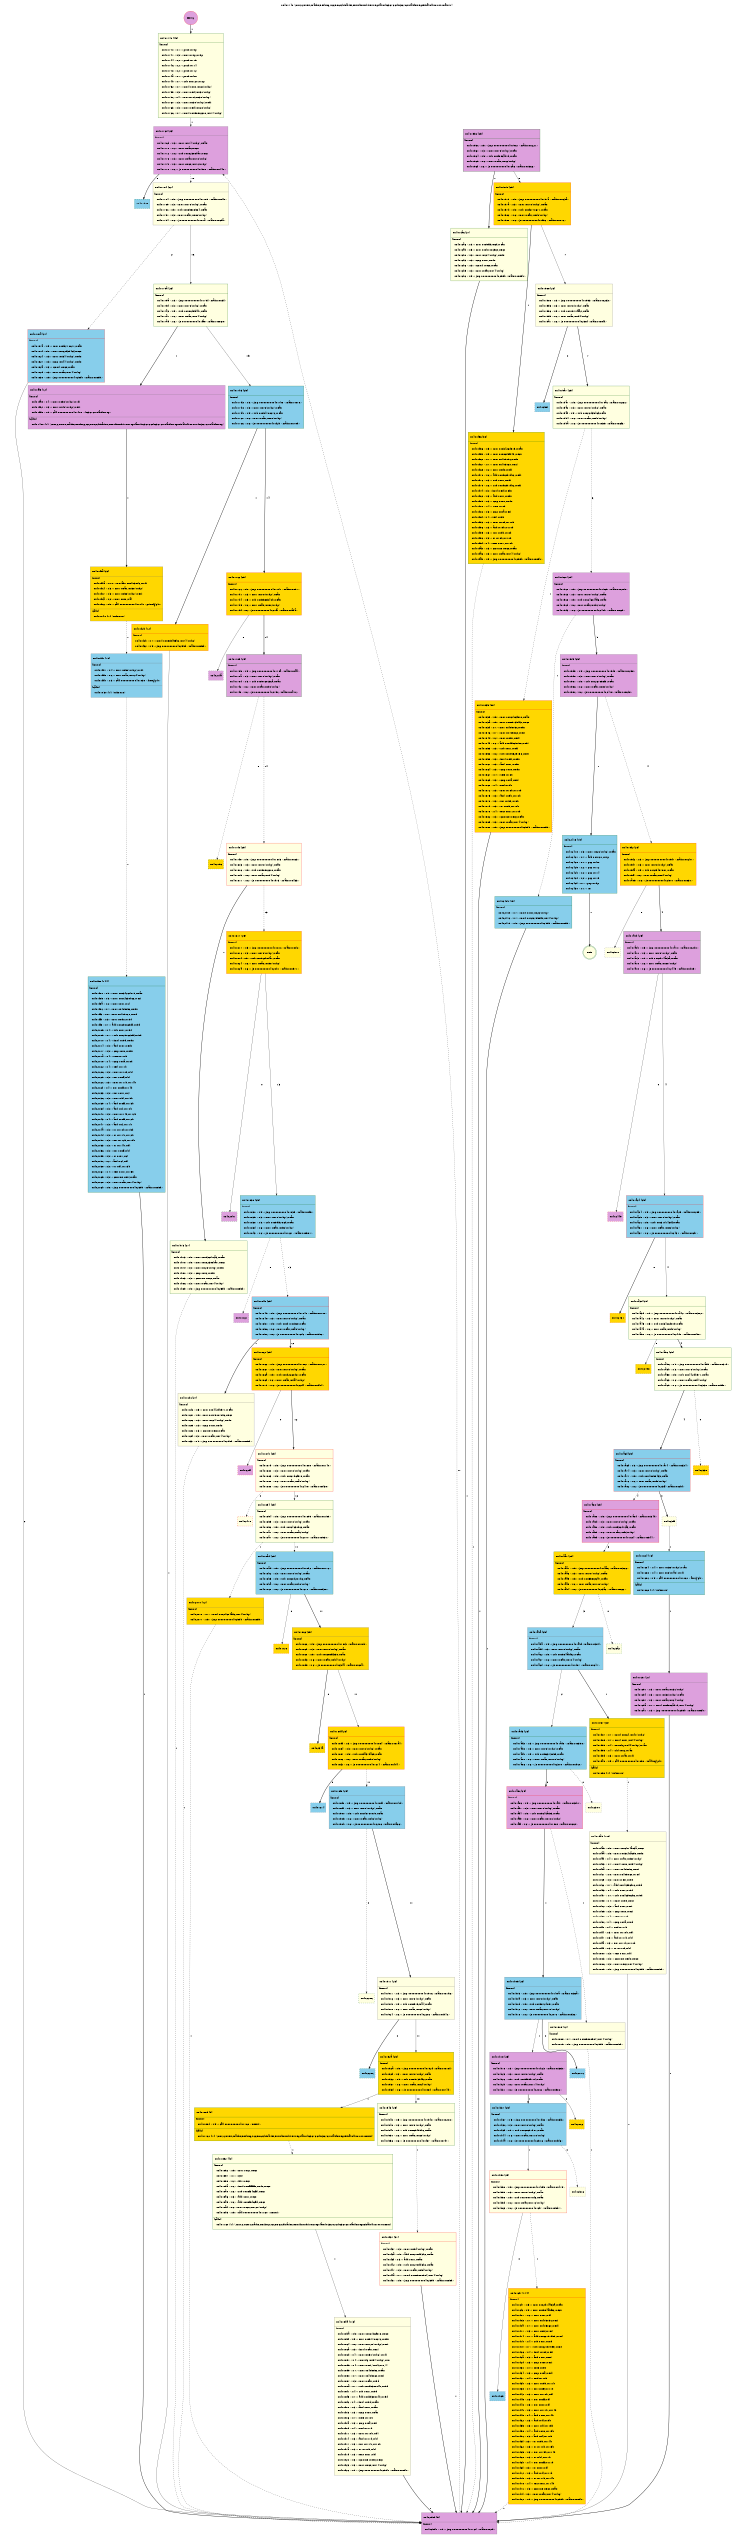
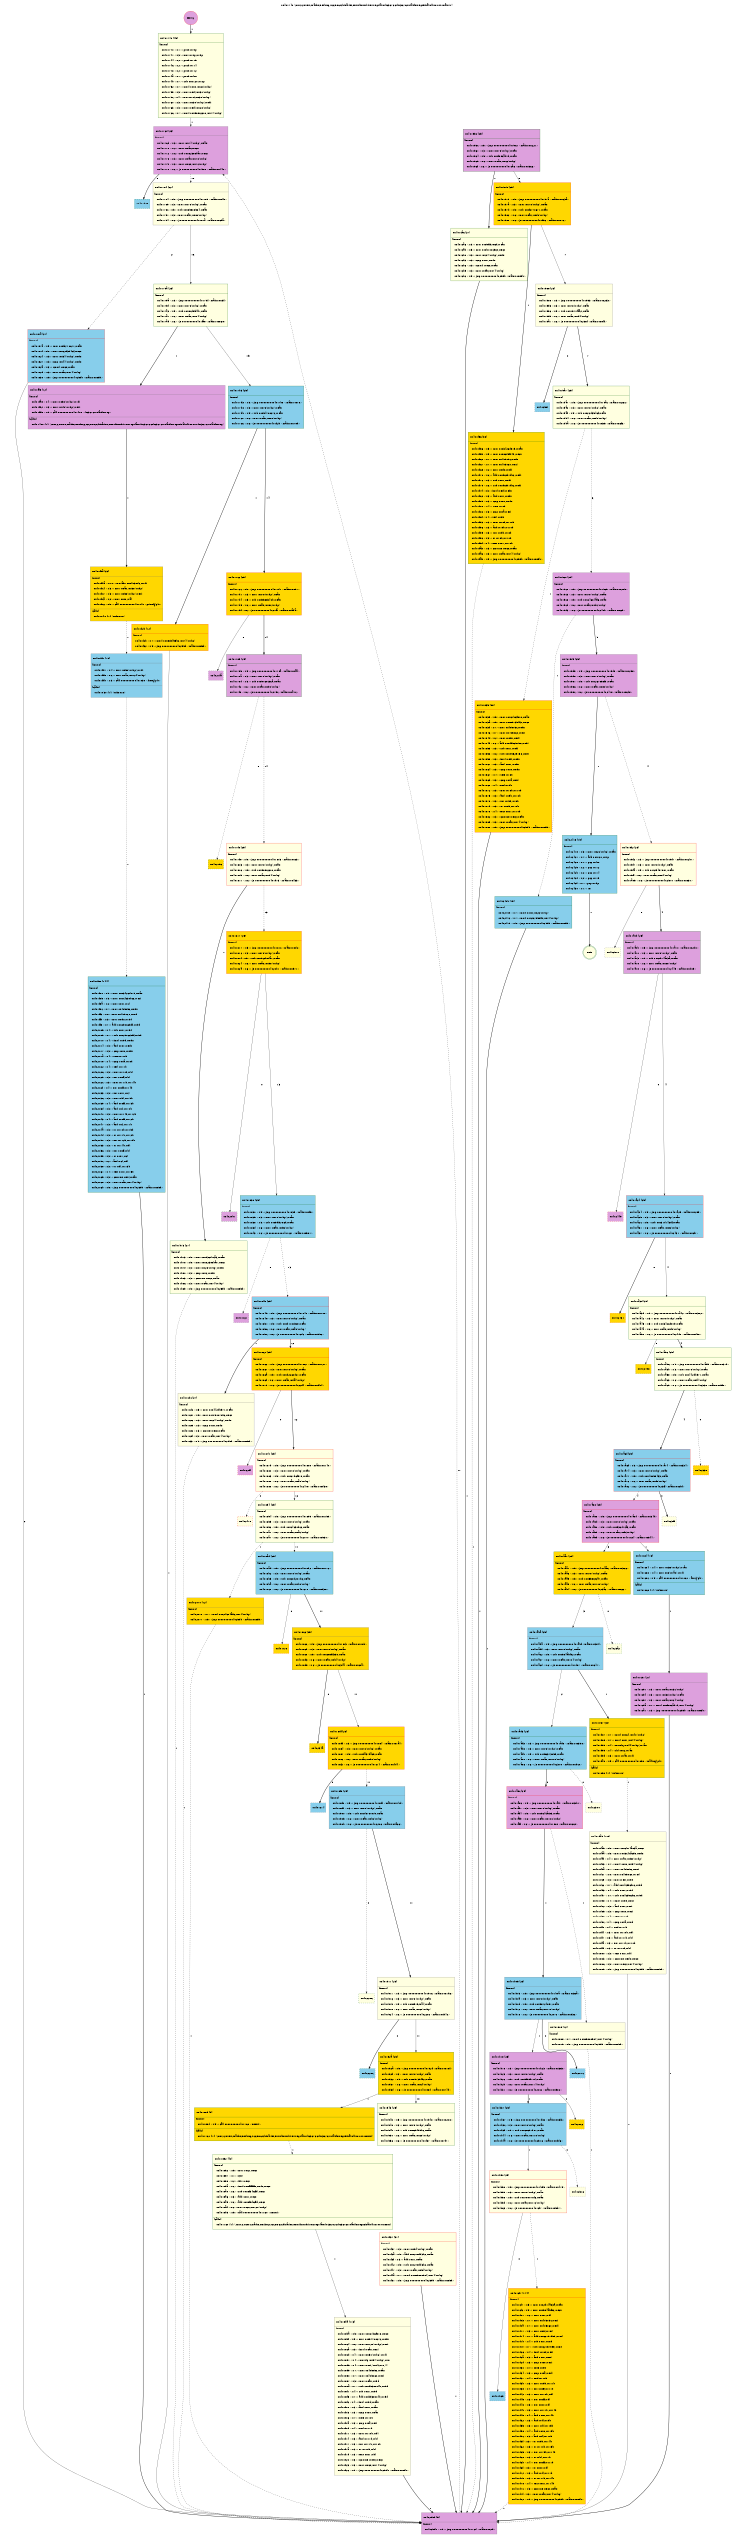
node "0x4019f2 [25]": fillcolor gold -> lightyellow
edge "0x4023ff" -> "0x401c84 [13]": now "0x401a88 [25]" -> "0x401c84 [13]"
edge "0x401943 [25]" -> "0x401f37 [31]": removed, label "1"
